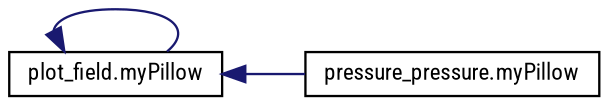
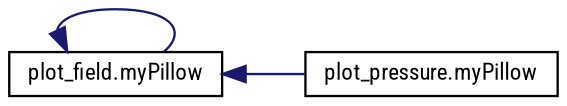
node "pressure_pressure.myPillow": label "pressure_pressure.myPillow" -> "plot_pressure.myPillow"
